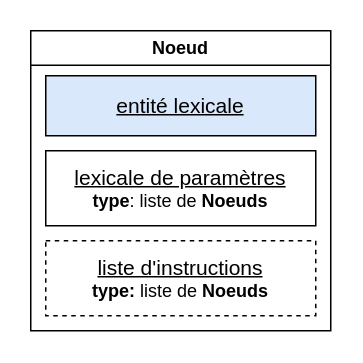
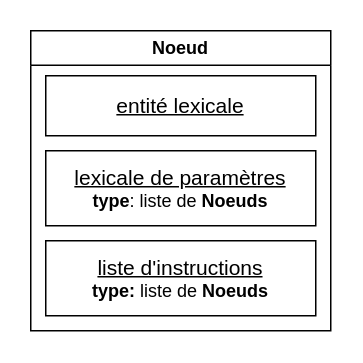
node "entité lexicale": fillcolor #dae8fc -> #ffffff
node "liste d'instructions type: liste de Noeuds": style dashed -> solid
